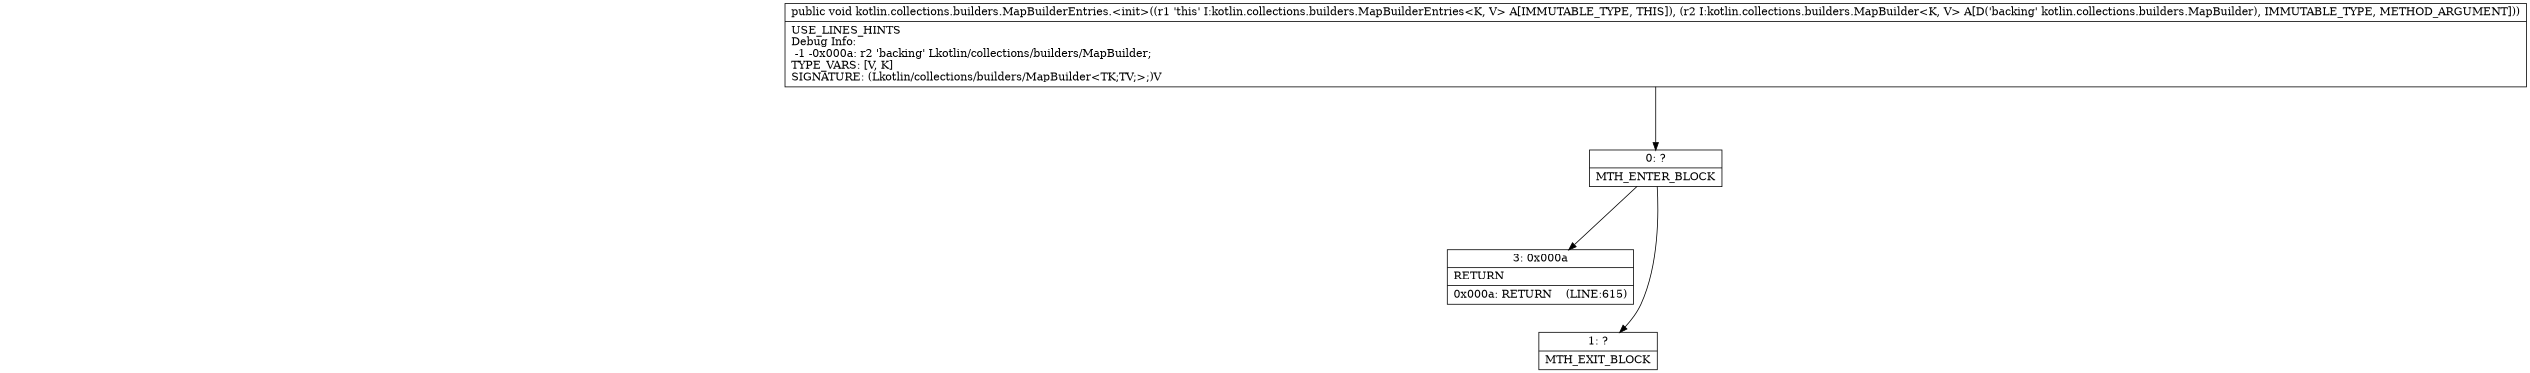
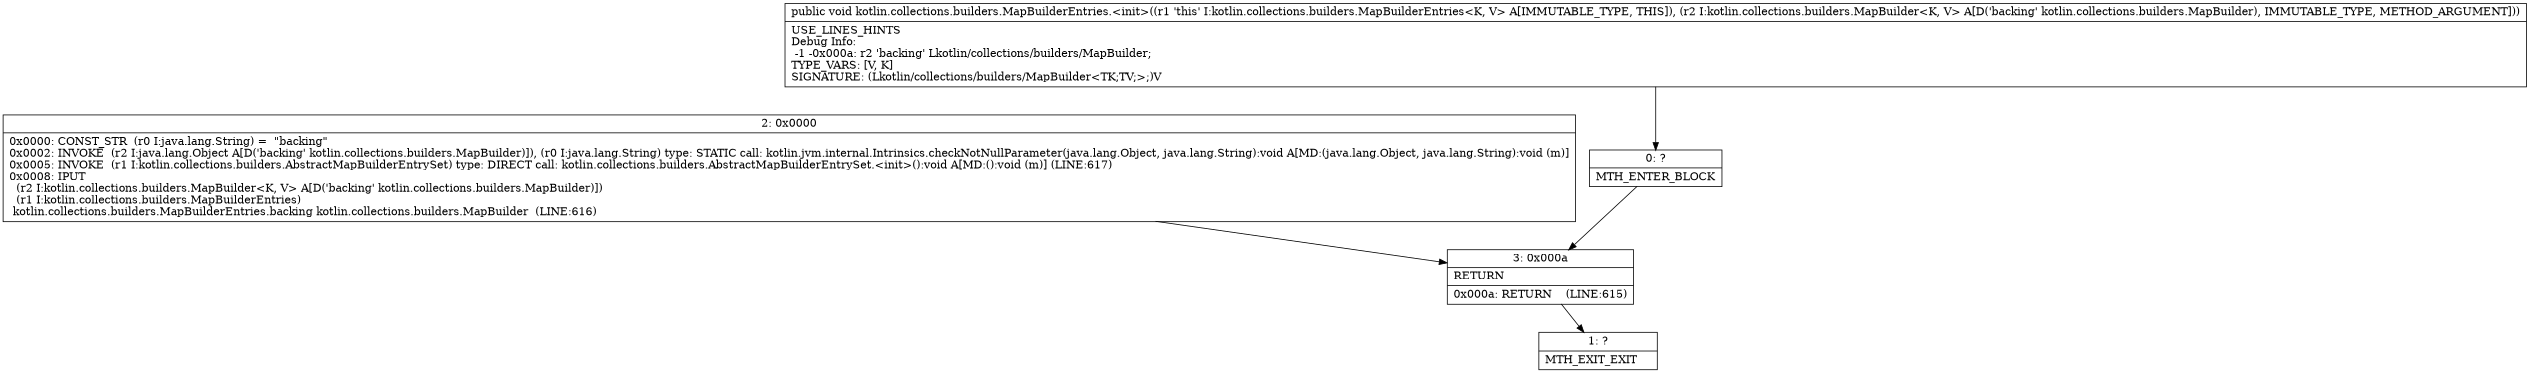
node "2: 0x0000": added
edge "0: ?" -> "1: ?": now "3: 0x000a" -> "1: ?"
node "1: ?": text "MTH_EXIT_BLOCK" -> "MTH_EXIT_EXIT"
